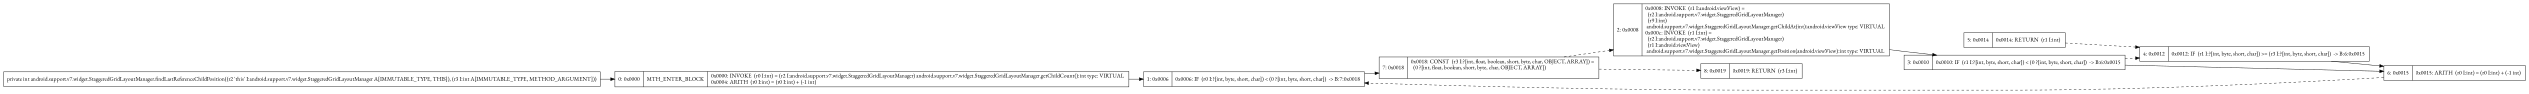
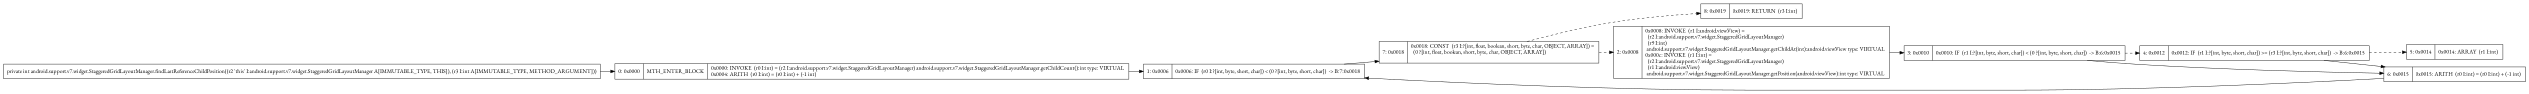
node "5: 0x0014": text "0x0014: RETURN  (r1 I:int)" -> "0x0014: ARRAY  (r1 I:int)"
edge "5: 0x0014" -> "4: 0x0012": reversed
edge "6: 0x0015" -> "1: 0x0006": style dashed -> solid
